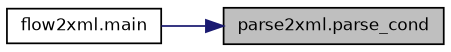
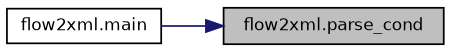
node "parse2xml.parse_cond": label "parse2xml.parse_cond" -> "flow2xml.parse_cond"
